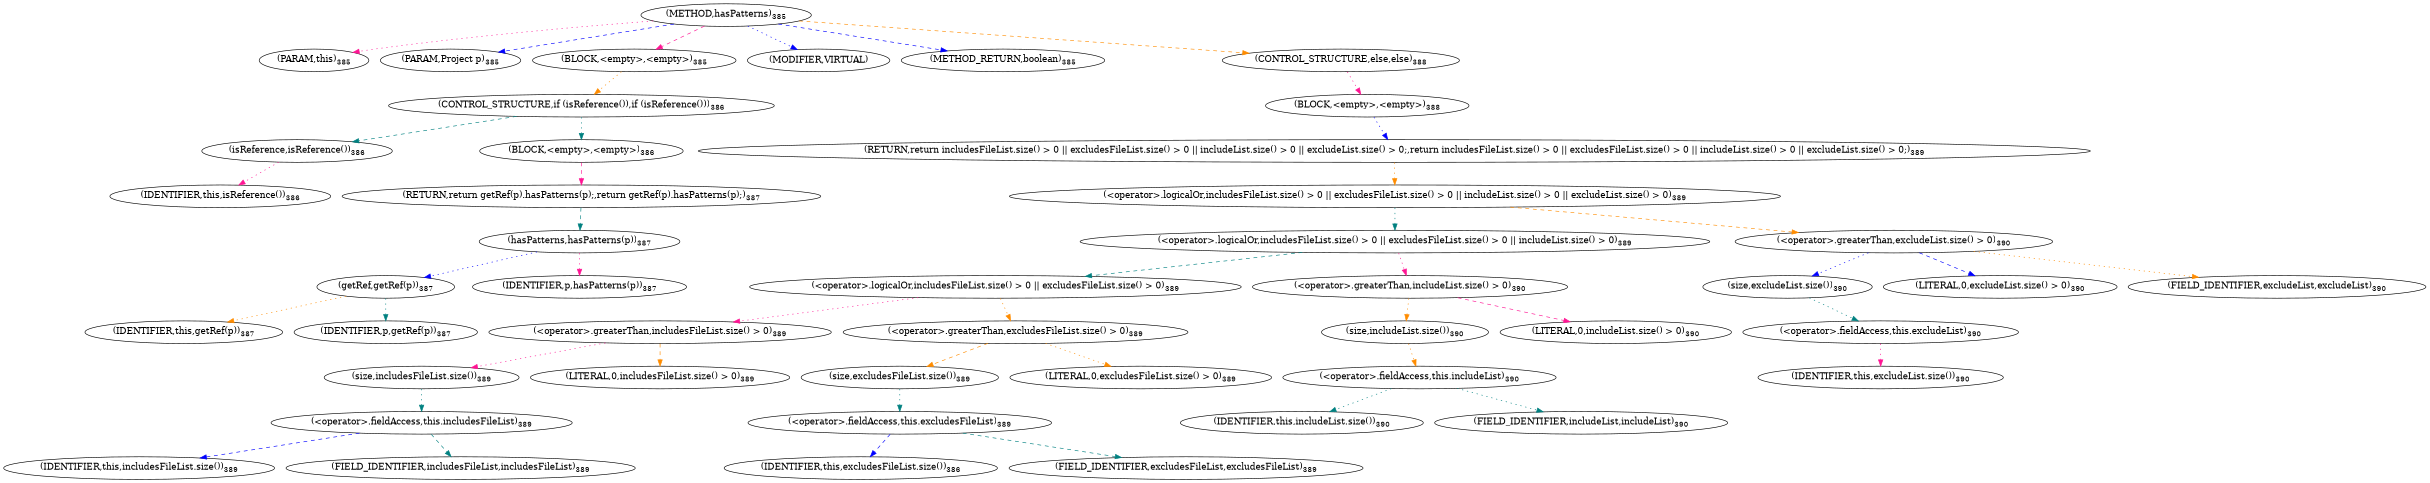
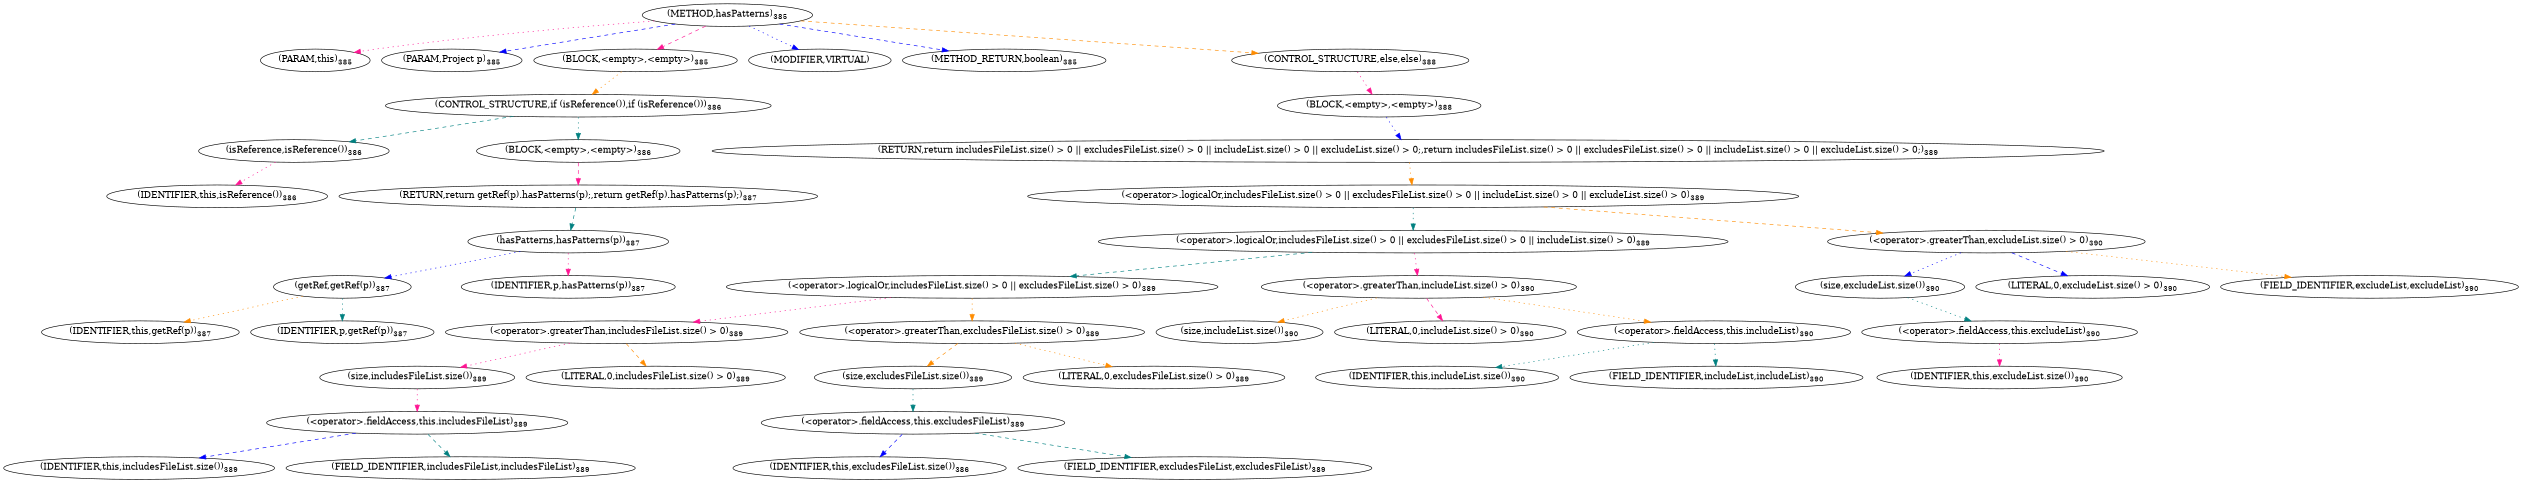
edge "(size,includeList.size())" -> "(<operator>.fieldAccess,this.includeList)": now "(<operator>.greaterThan,includeList.size() > 0)" -> "(<operator>.fieldAccess,this.includeList)"
edge "(size,includesFileList.size())" -> "(<operator>.fieldAccess,this.includesFileList)": color teal -> deeppink
